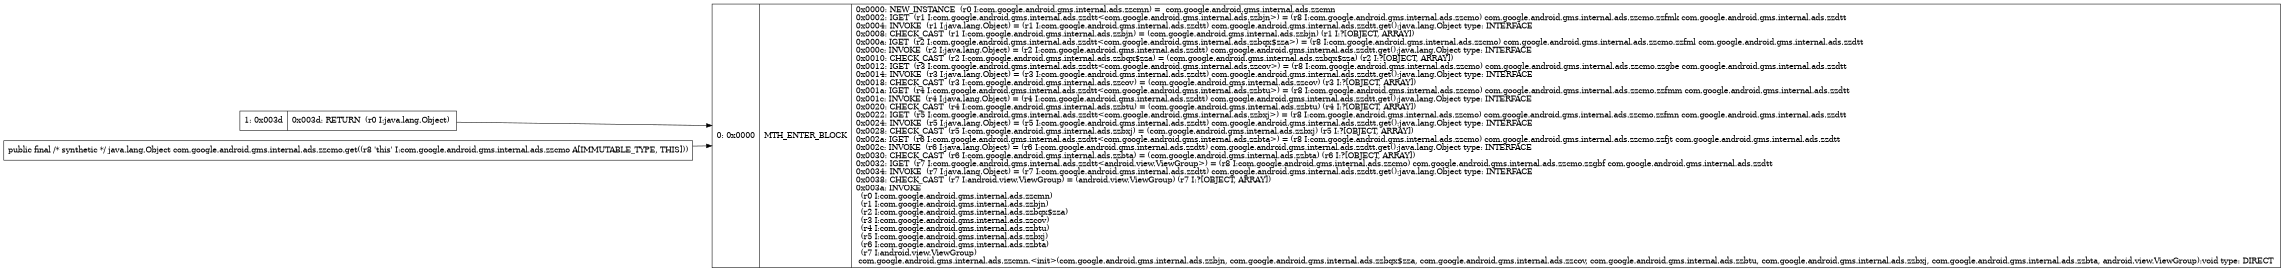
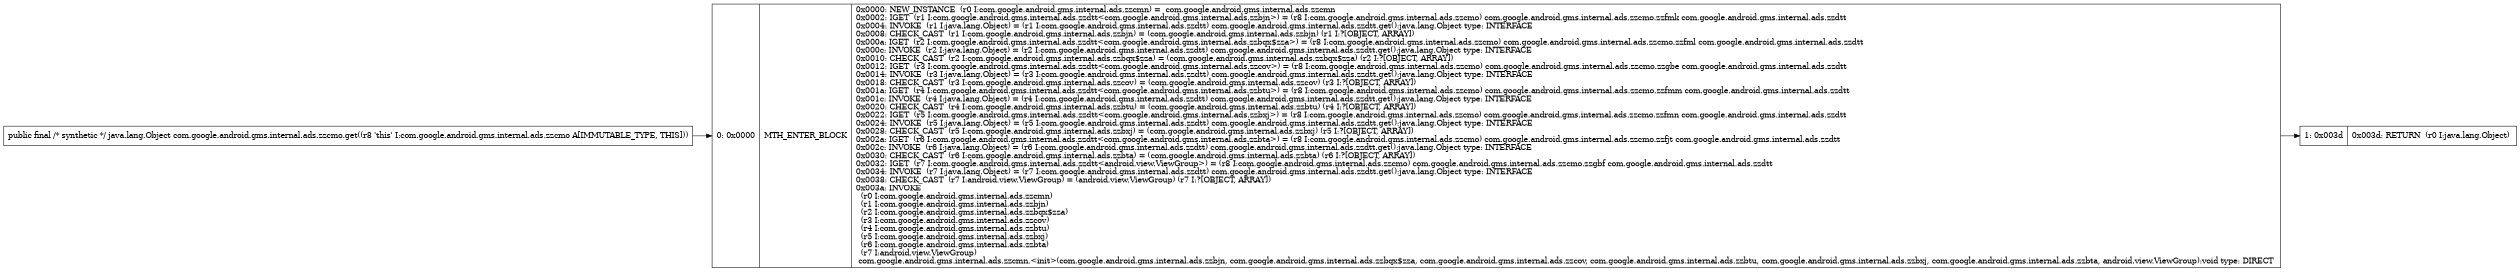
edge "1: 0x003d" -> "0: 0x0000": reversed
